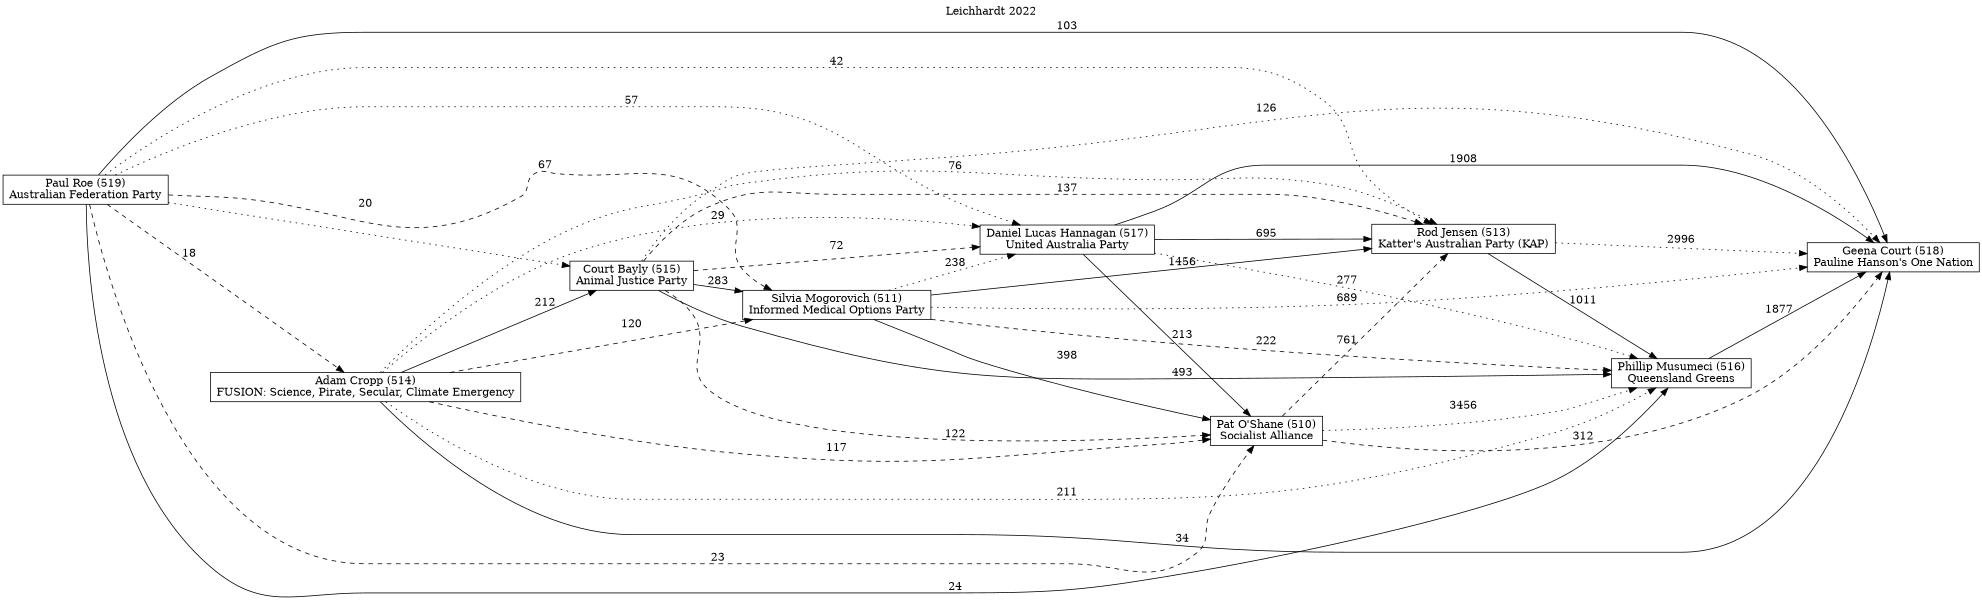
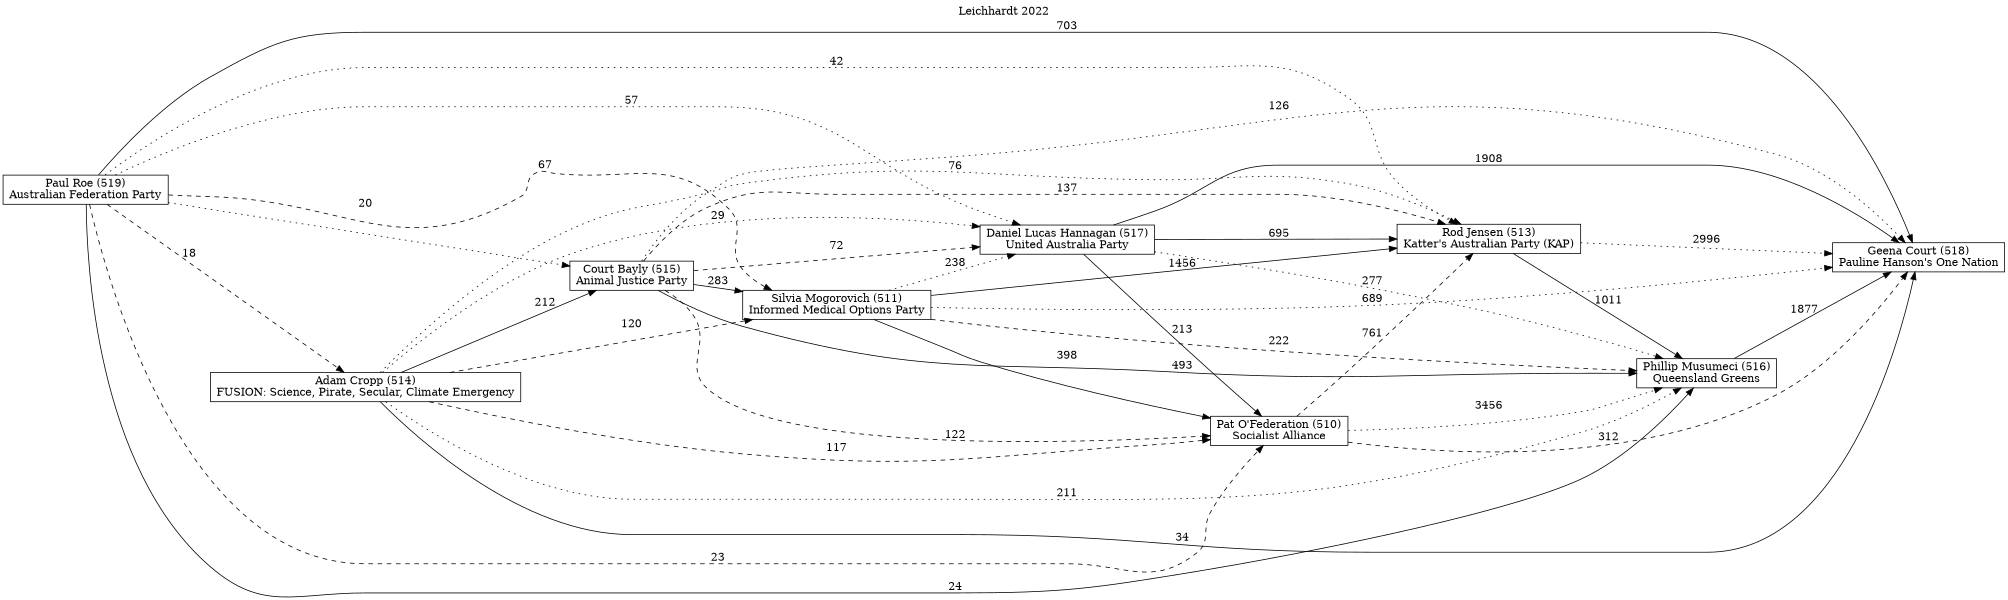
edge "Paul Roe (519) Australian Federation Party" -> "Geena Court (518) Pauline Hanson's One Nation": label "103" -> "703"
node "Pat O'Shane (510) Socialist Alliance": label "Pat O'Shane (510) Socialist Alliance" -> "Pat O'Federation (510) Socialist Alliance"
